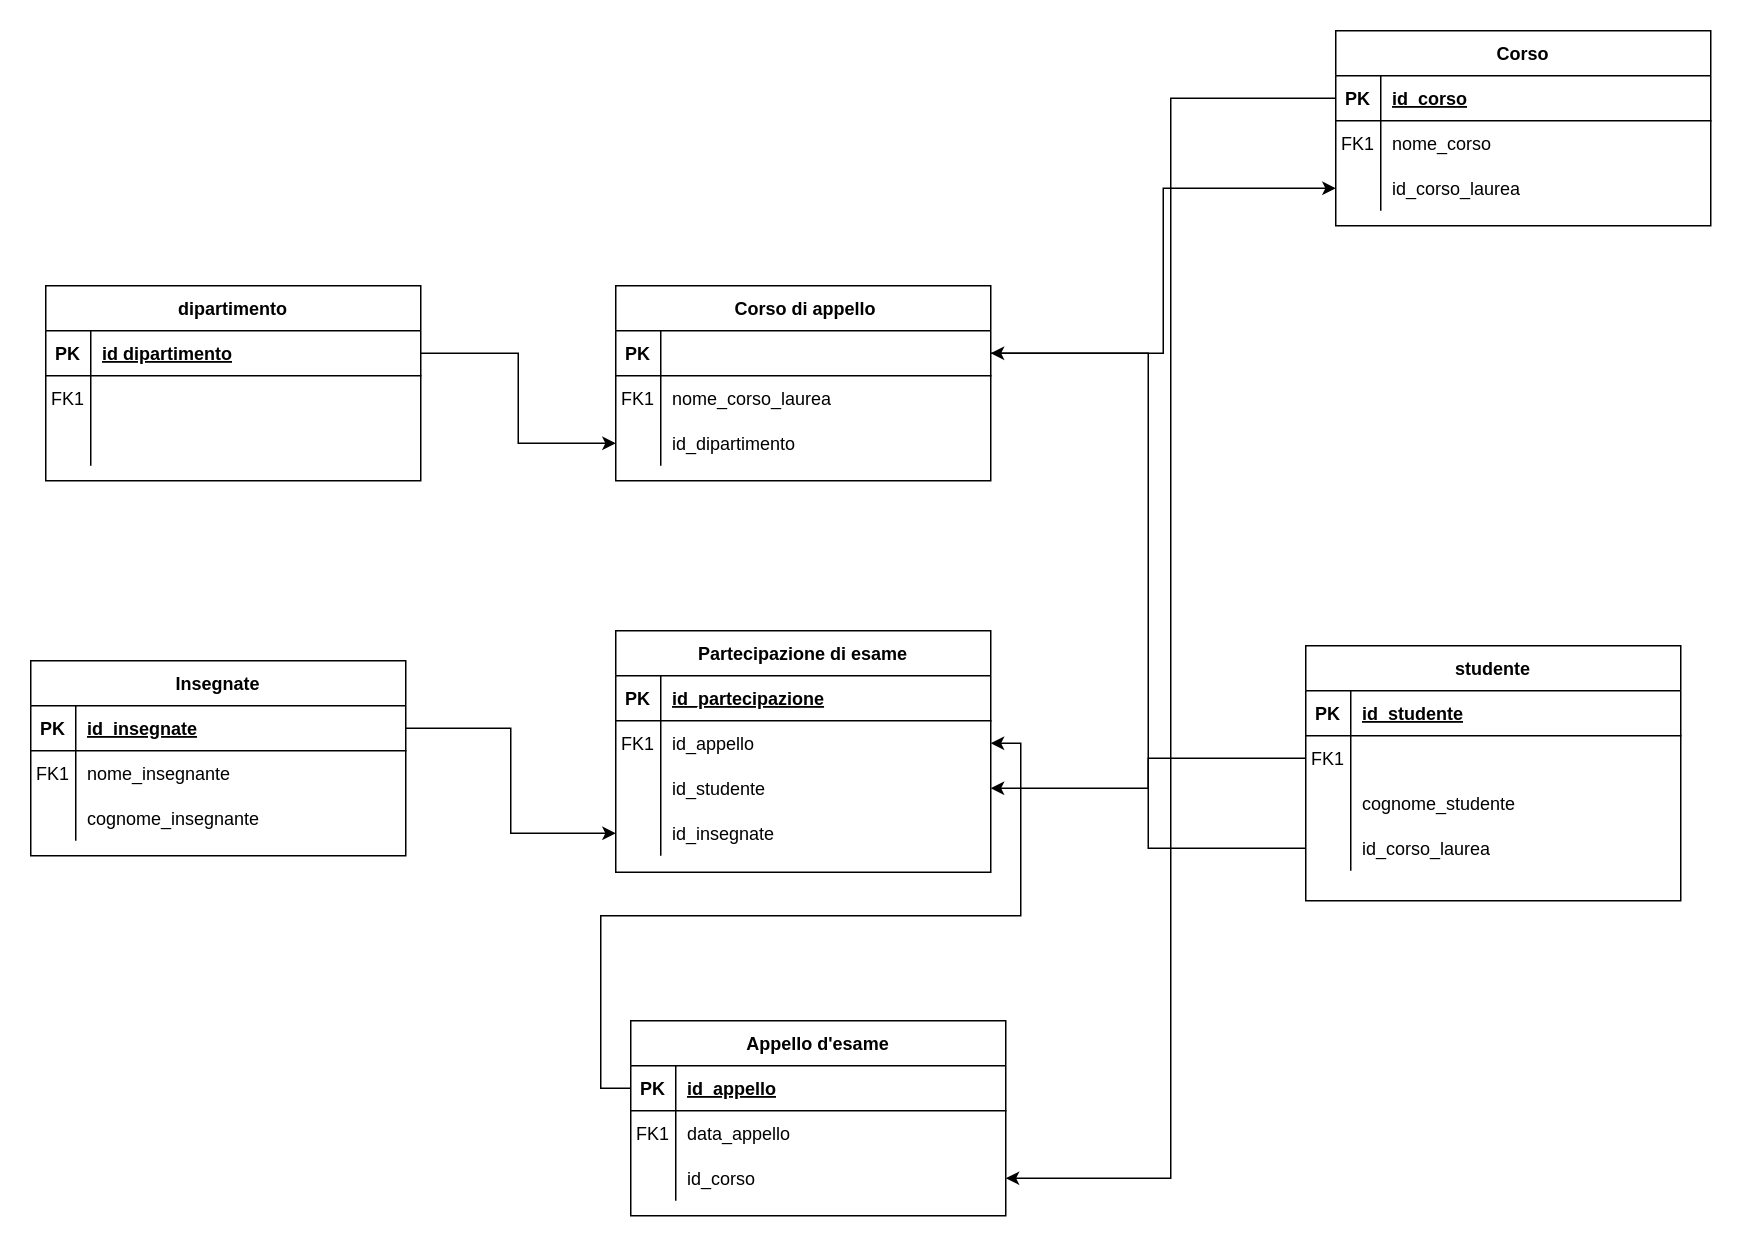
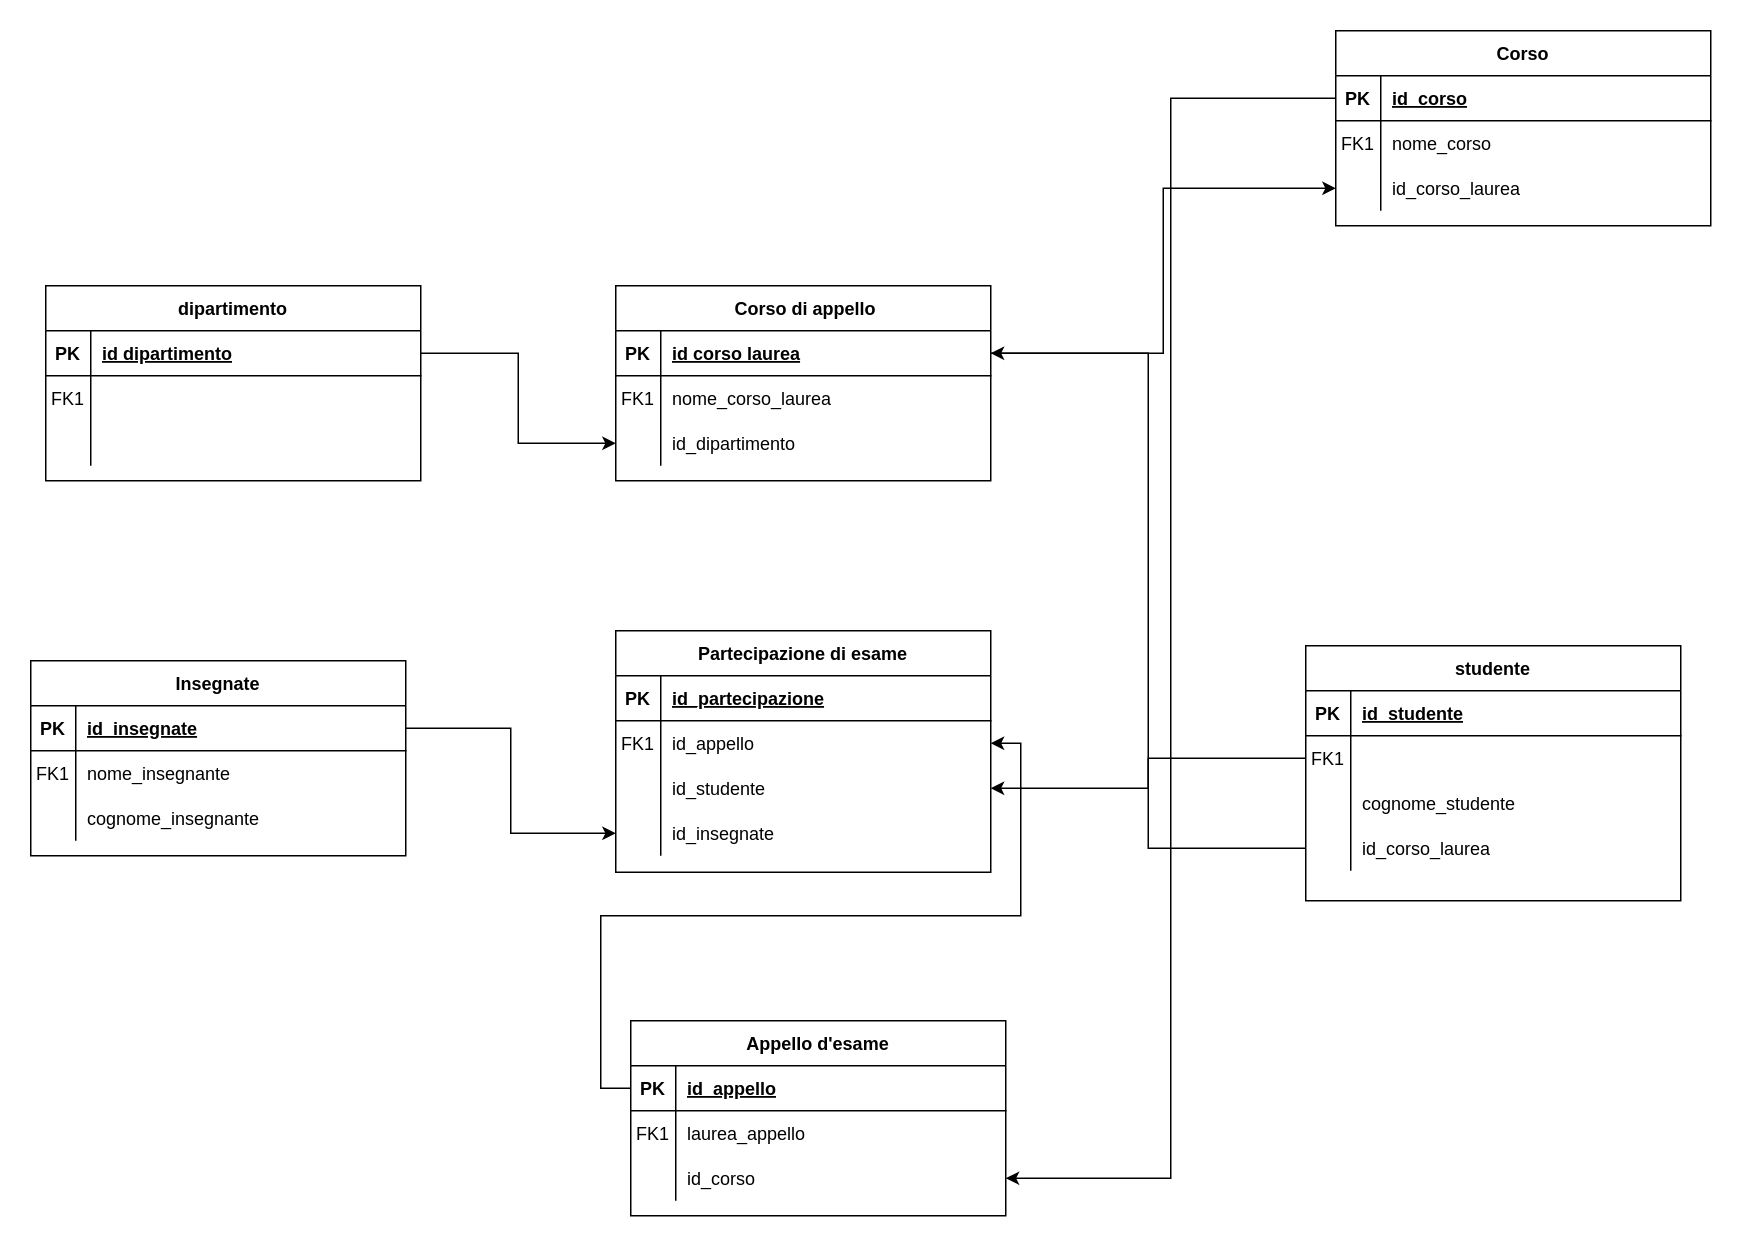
node "id corso laurea": added
node "data_appello": label "data_appello" -> "laurea_appello"
